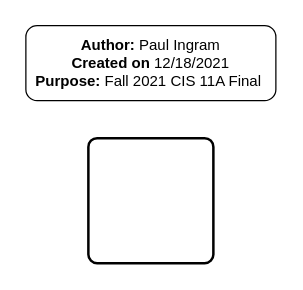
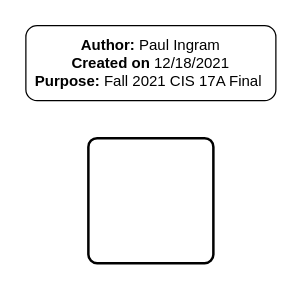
node "Author: Paul Ingram Created on 12/18/2021 Purpose: Fall 2021 CIS 11A Final": label "Author: Paul Ingram Created on 12/18/2021 Purpose: Fall 2021 CIS 11A Final" -> "Author: Paul Ingram Created on 12/18/2021 Purpose: Fall 2021 CIS 17A Final"
